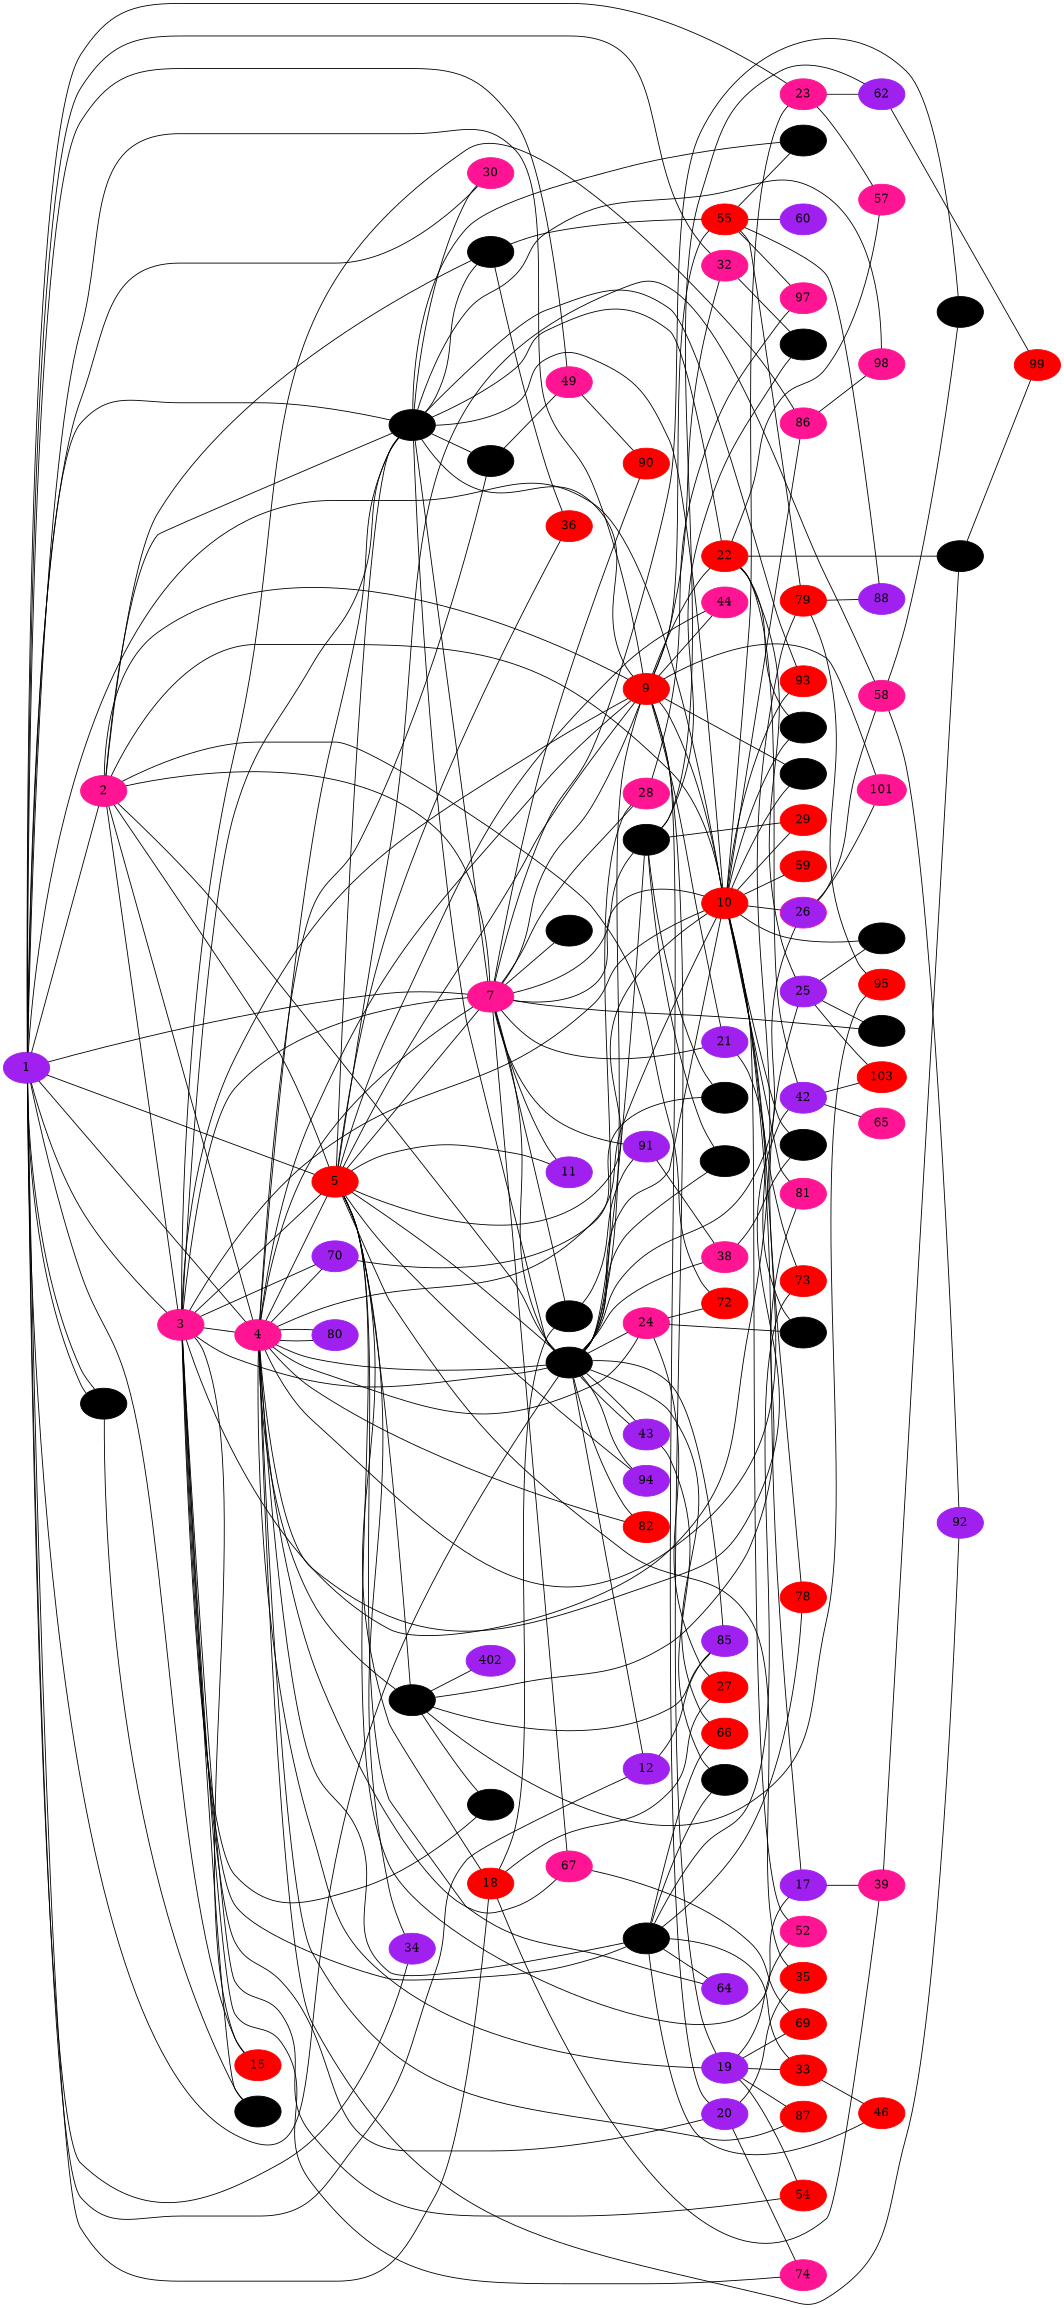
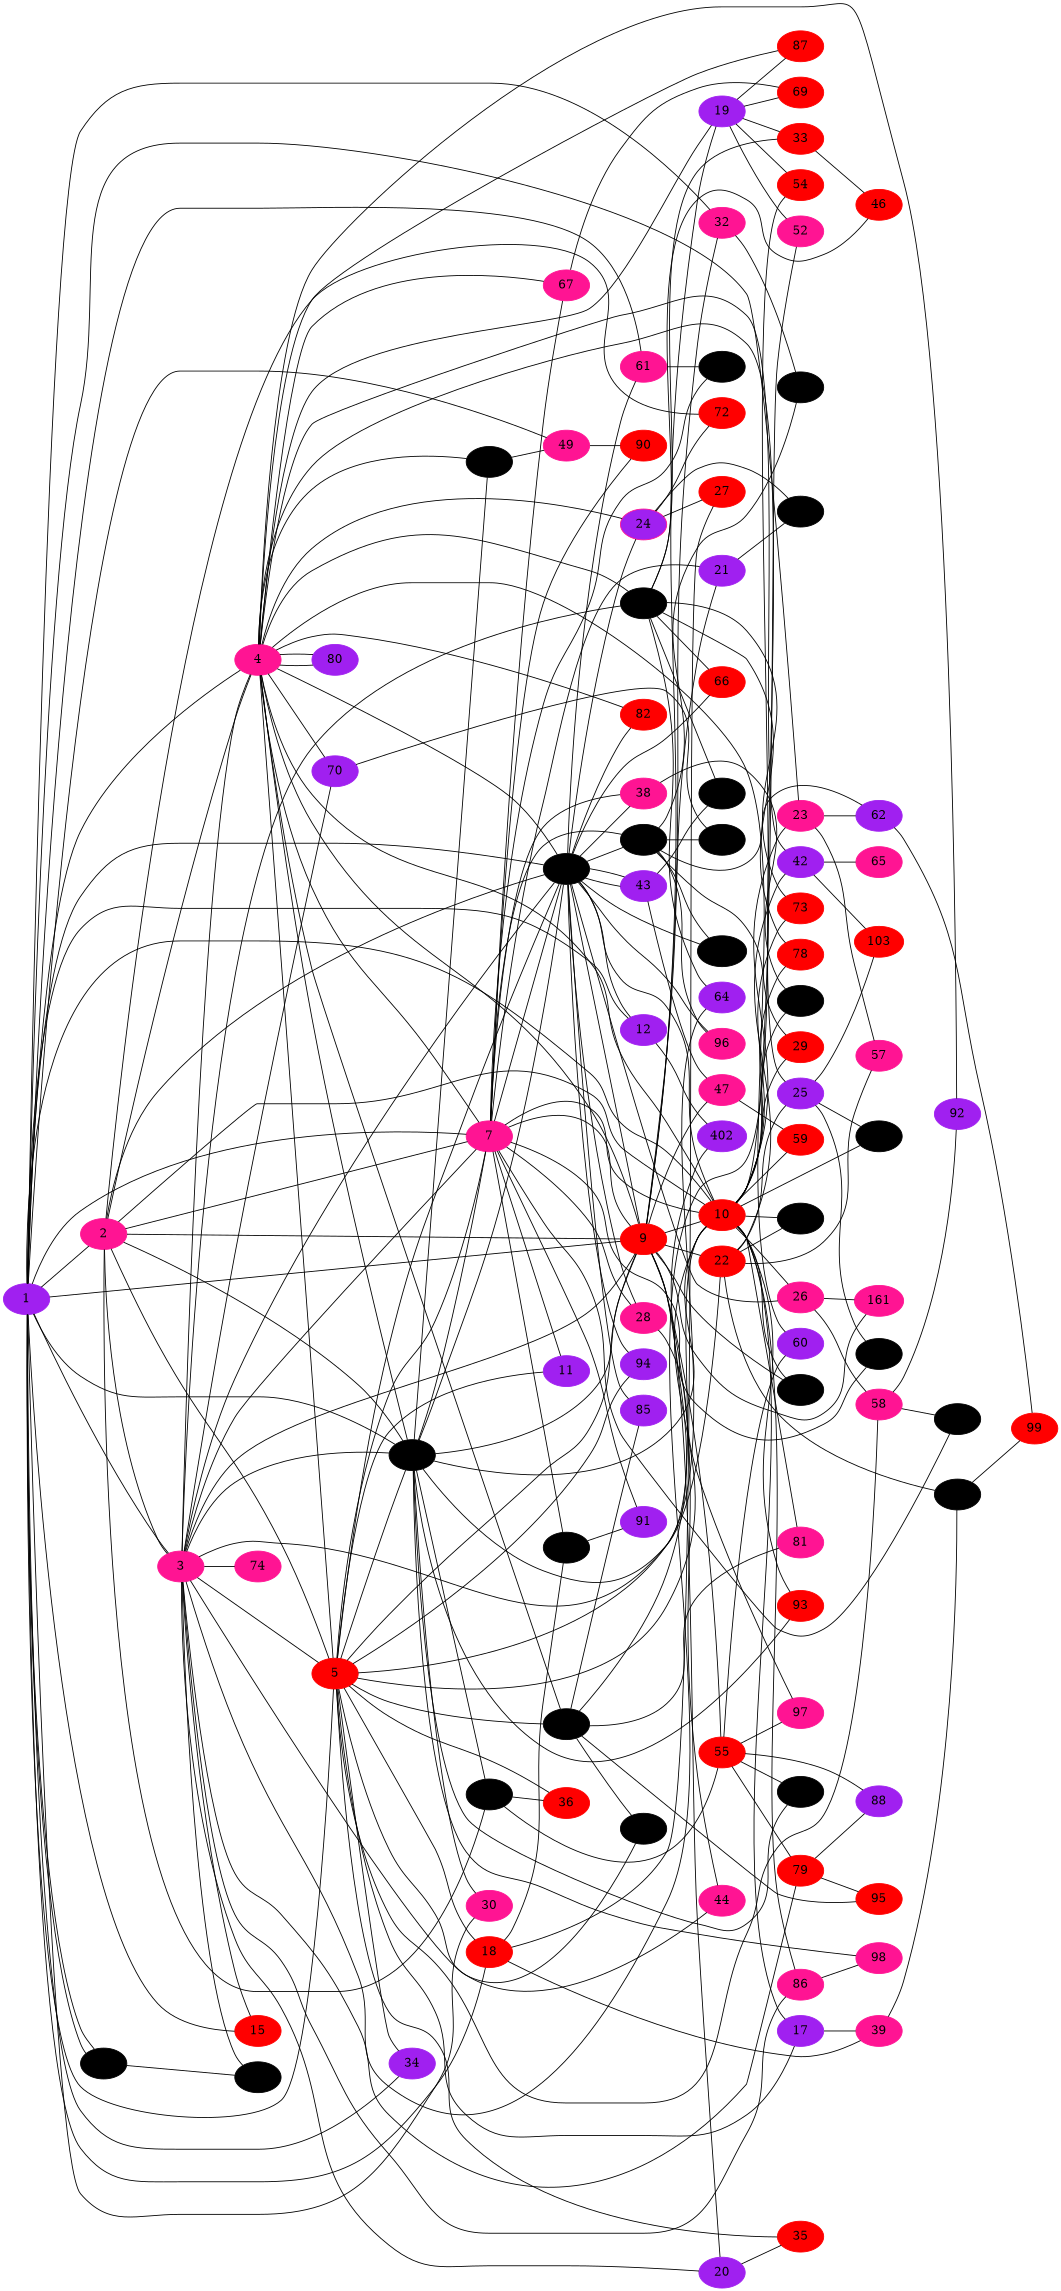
node "61": added
edge "4" -- "60": added
node "101": label "101" -> "161"
node "26": fillcolor purple -> deeppink
node "96": added
node "47": added
edge "91" -- "38": now "7" -- "38"
node "24": fillcolor deeppink -> purple
edge "85" -- "12": now "402" -- "12"
edge "20" -- "74": removed
